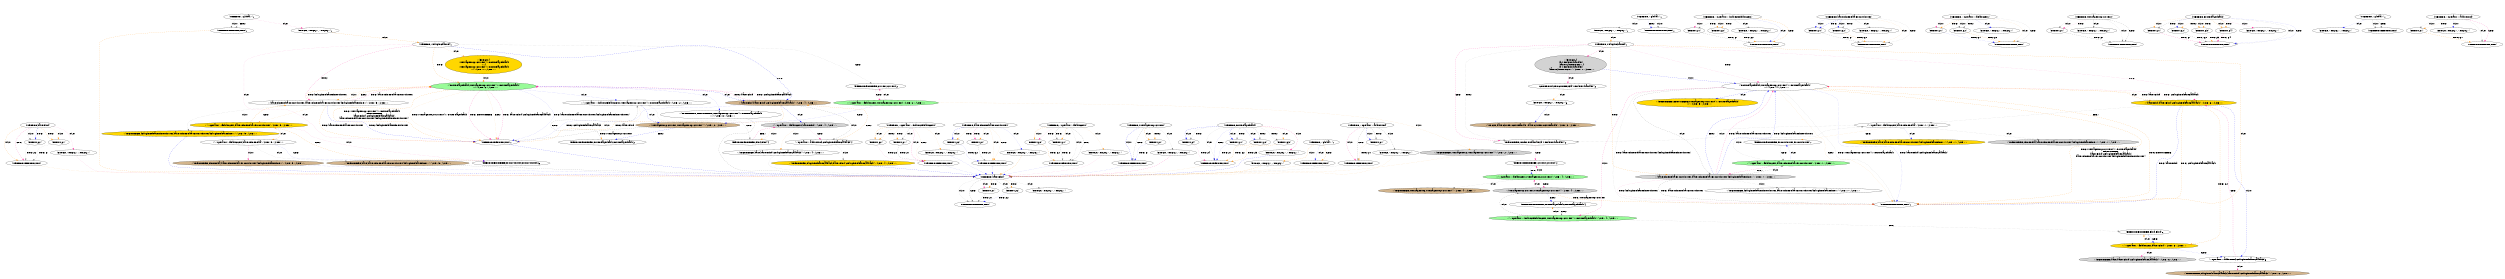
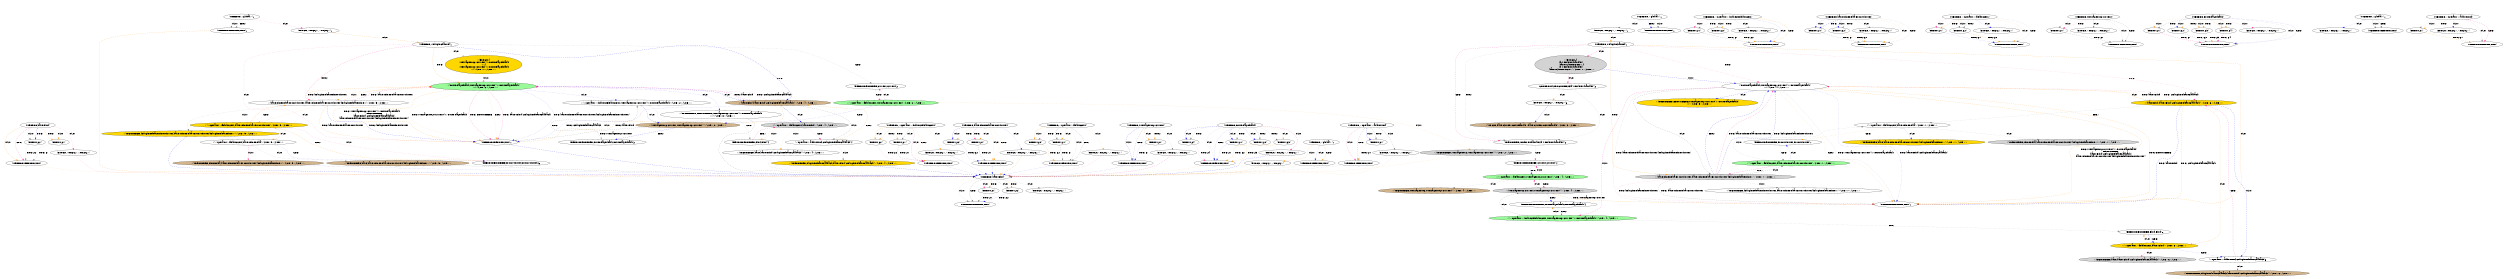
edge "<(<operator>.fieldAccess,base::TimeDelta)<SUB>7</SUB>>" -> "(IDENTIFIER,renderer_handle_,if (renderer_handle_))": now "(CONTROL_STRUCTURE,IF,if (renderer_handle_))" -> "(IDENTIFIER,renderer_handle_,if (renderer_handle_))"
edge "<(base.Bind,base::Bind(&PluginReleaseCallback))<SUB>6</SUB>>" -> "<(<operator>.fieldAccess,base::Bind)<SUB>6</SUB>>": label "DDG: p2" -> "AST: "
